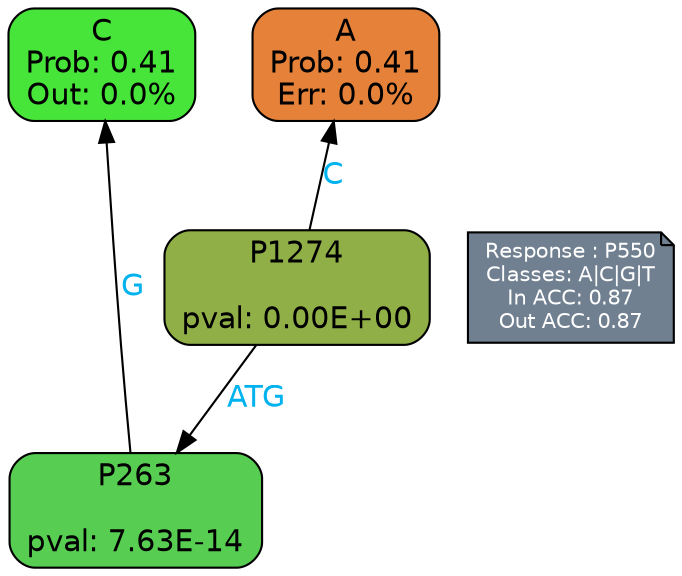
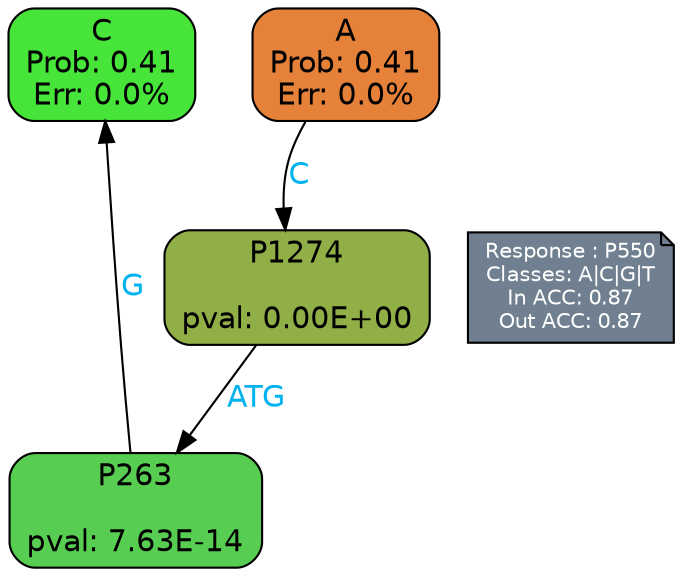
node "C Prob: 0.41 Out: 0.0%": label "C Prob: 0.41 Out: 0.0%" -> "C Prob: 0.41 Err: 0.0%"
edge "P1274 pval: 0.00E+00" -> "A Prob: 0.41 Err: 0.0%": reversed
